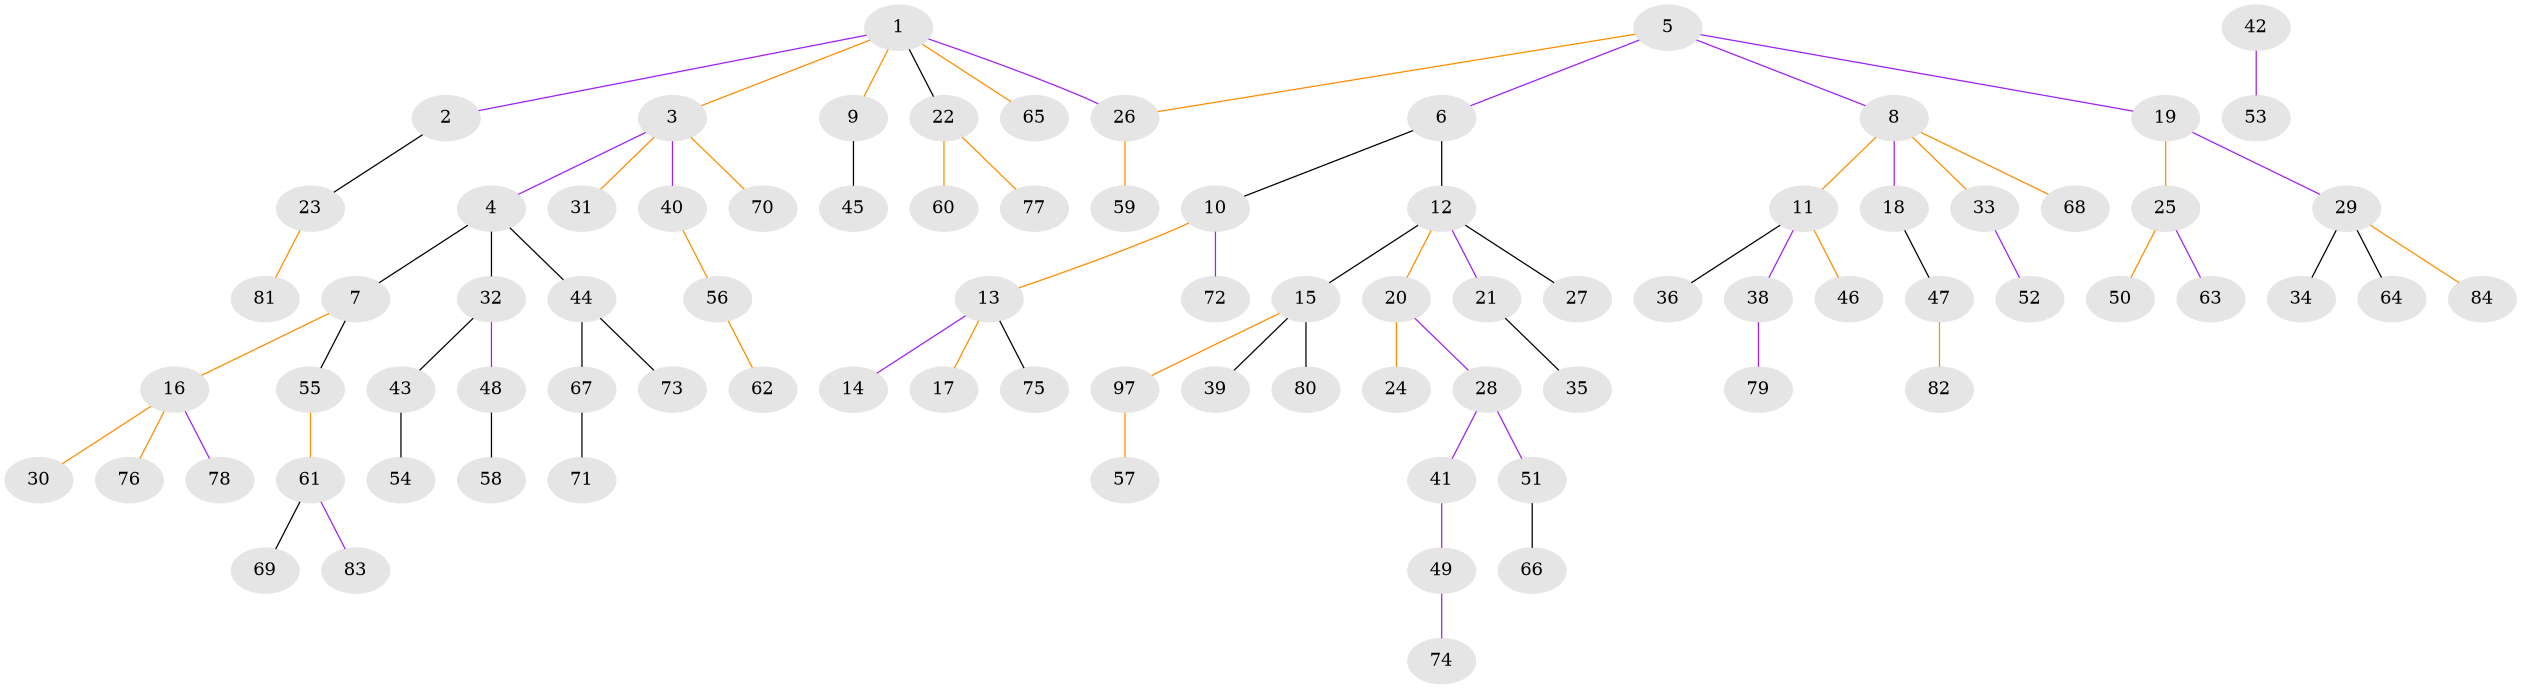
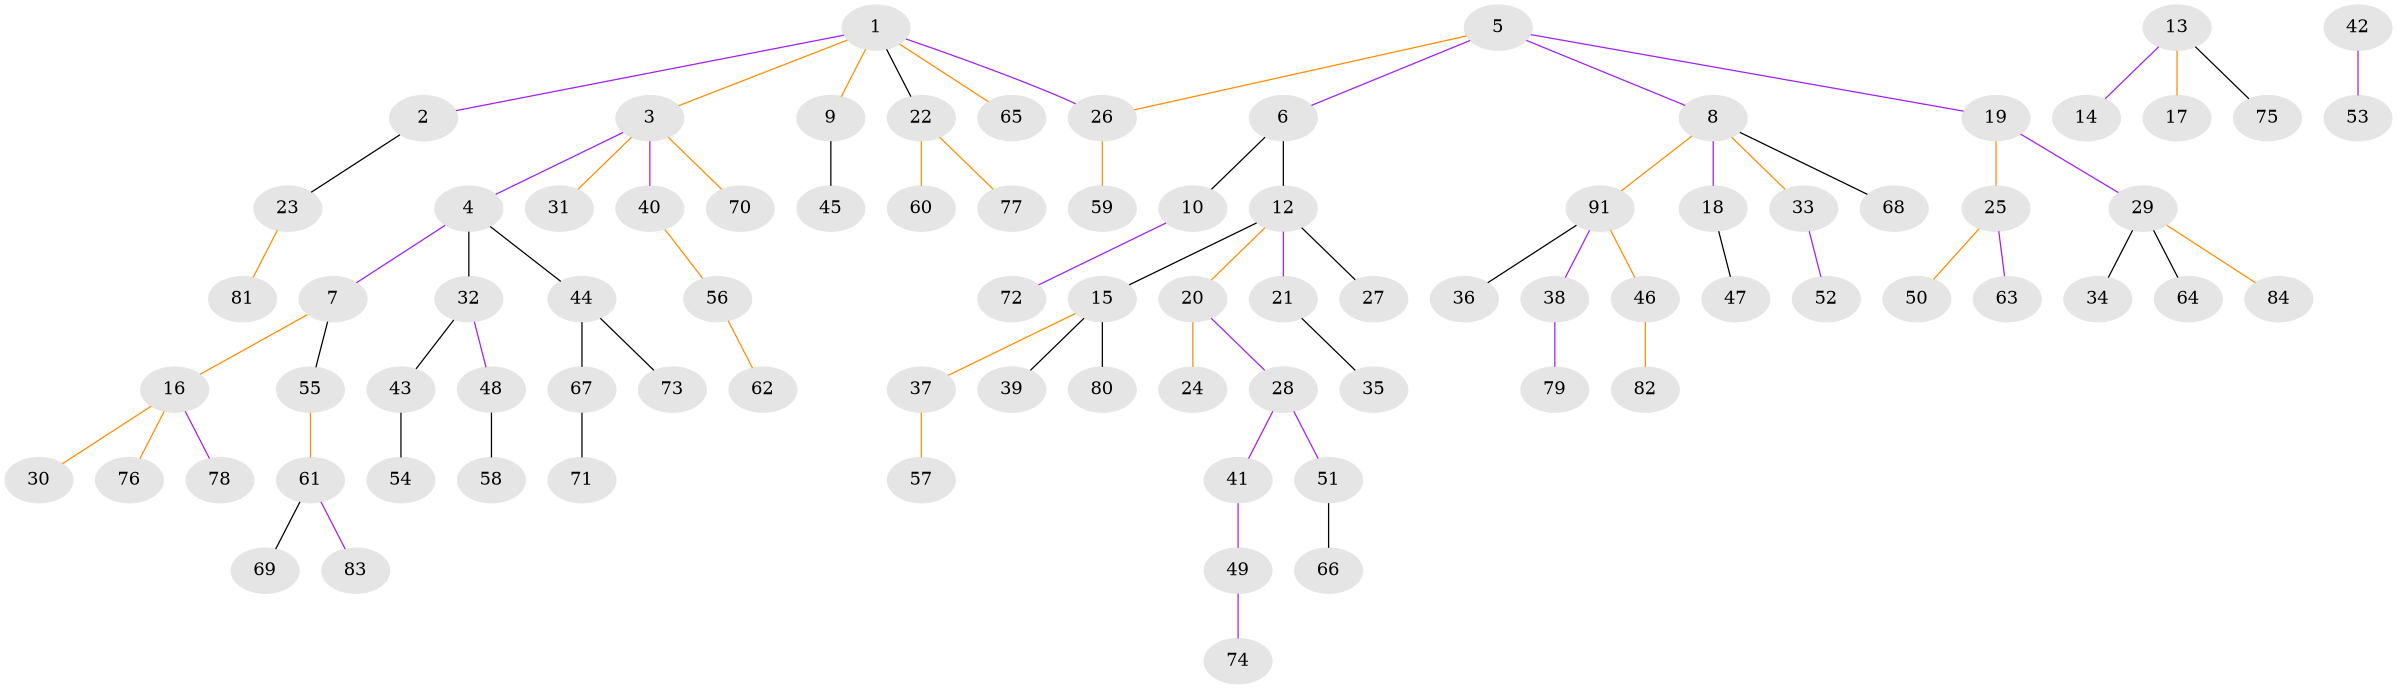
edge "8" -- "68": color darkorange -> black
node "11": label "11" -> "91"
edge "4" -- "7": color black -> purple
edge "10" -- "13": removed
edge "47" -- "82": now "46" -- "82"
node "97": label "97" -> "37"
